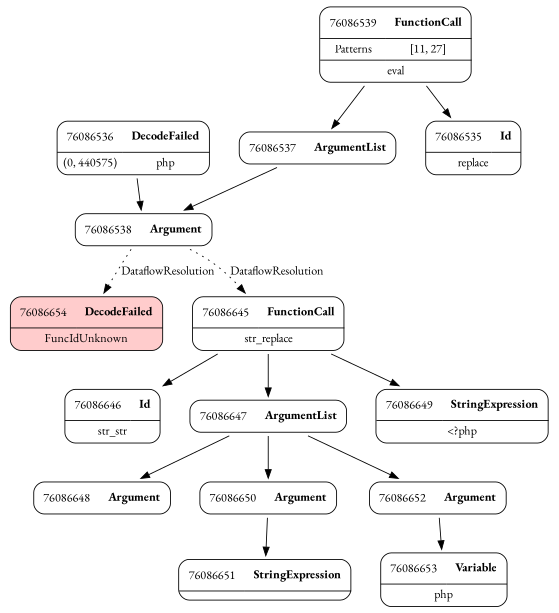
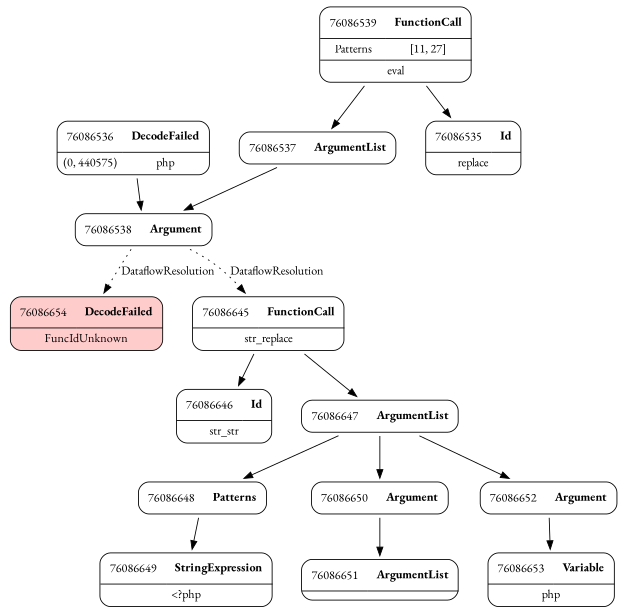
edge "76086645" -> "76086649": now "76086648" -> "76086649"
node "76086648": text "Argument" -> "Patterns"
node "76086651": text "StringExpression" -> "ArgumentList"
